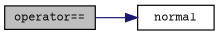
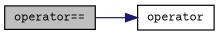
node "normal": label "normal" -> "operator"
